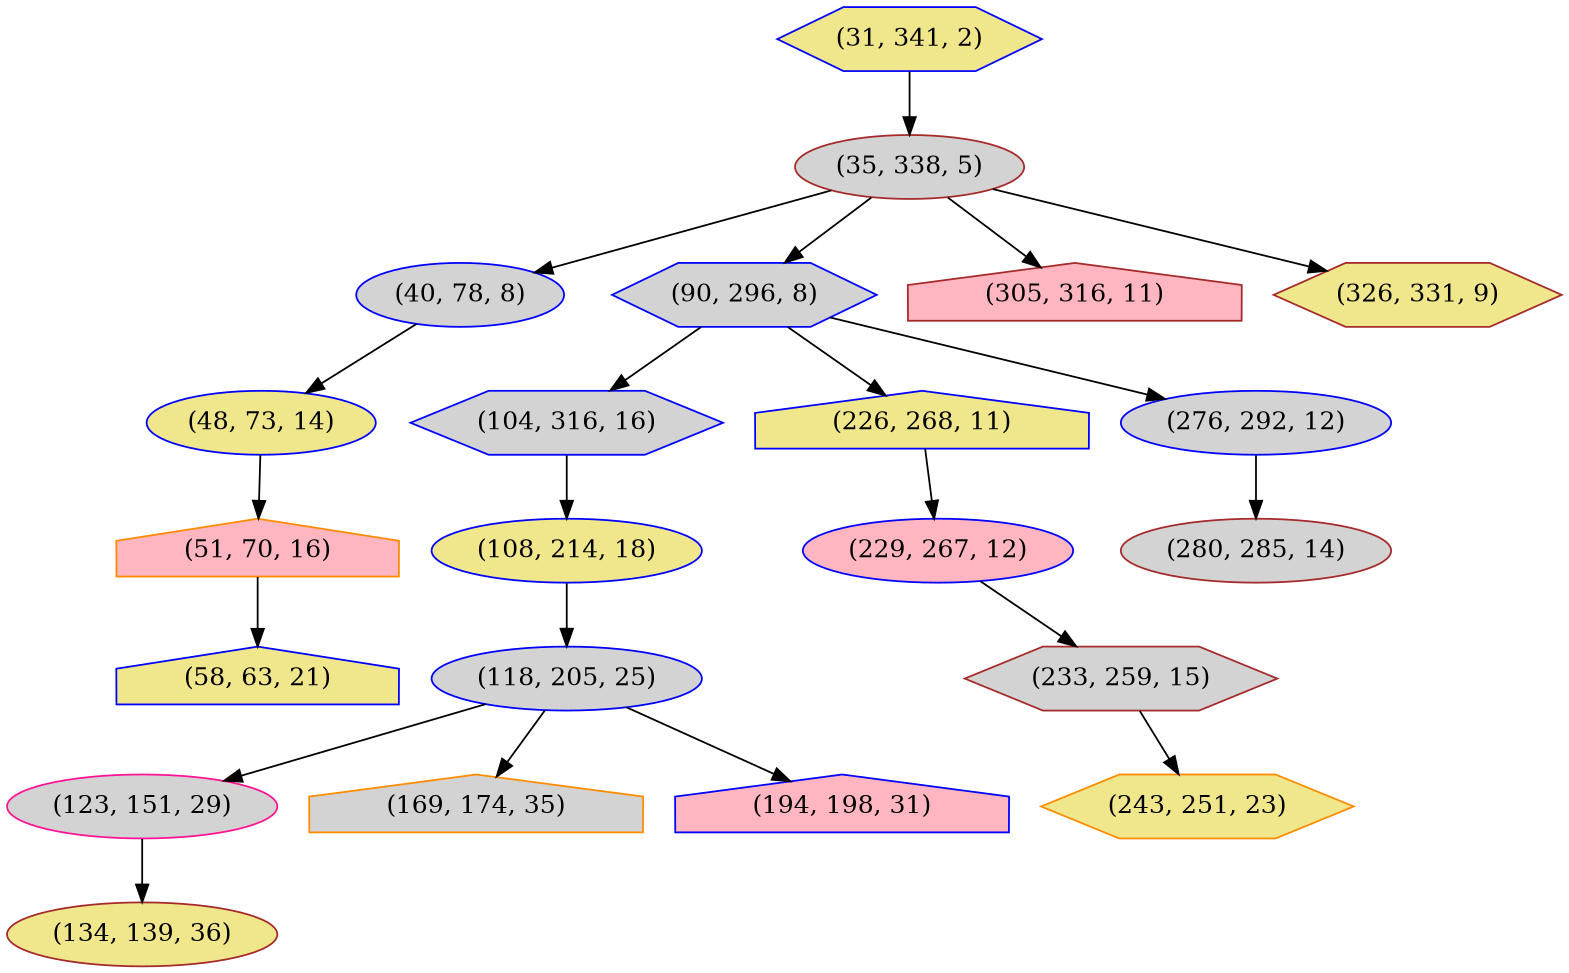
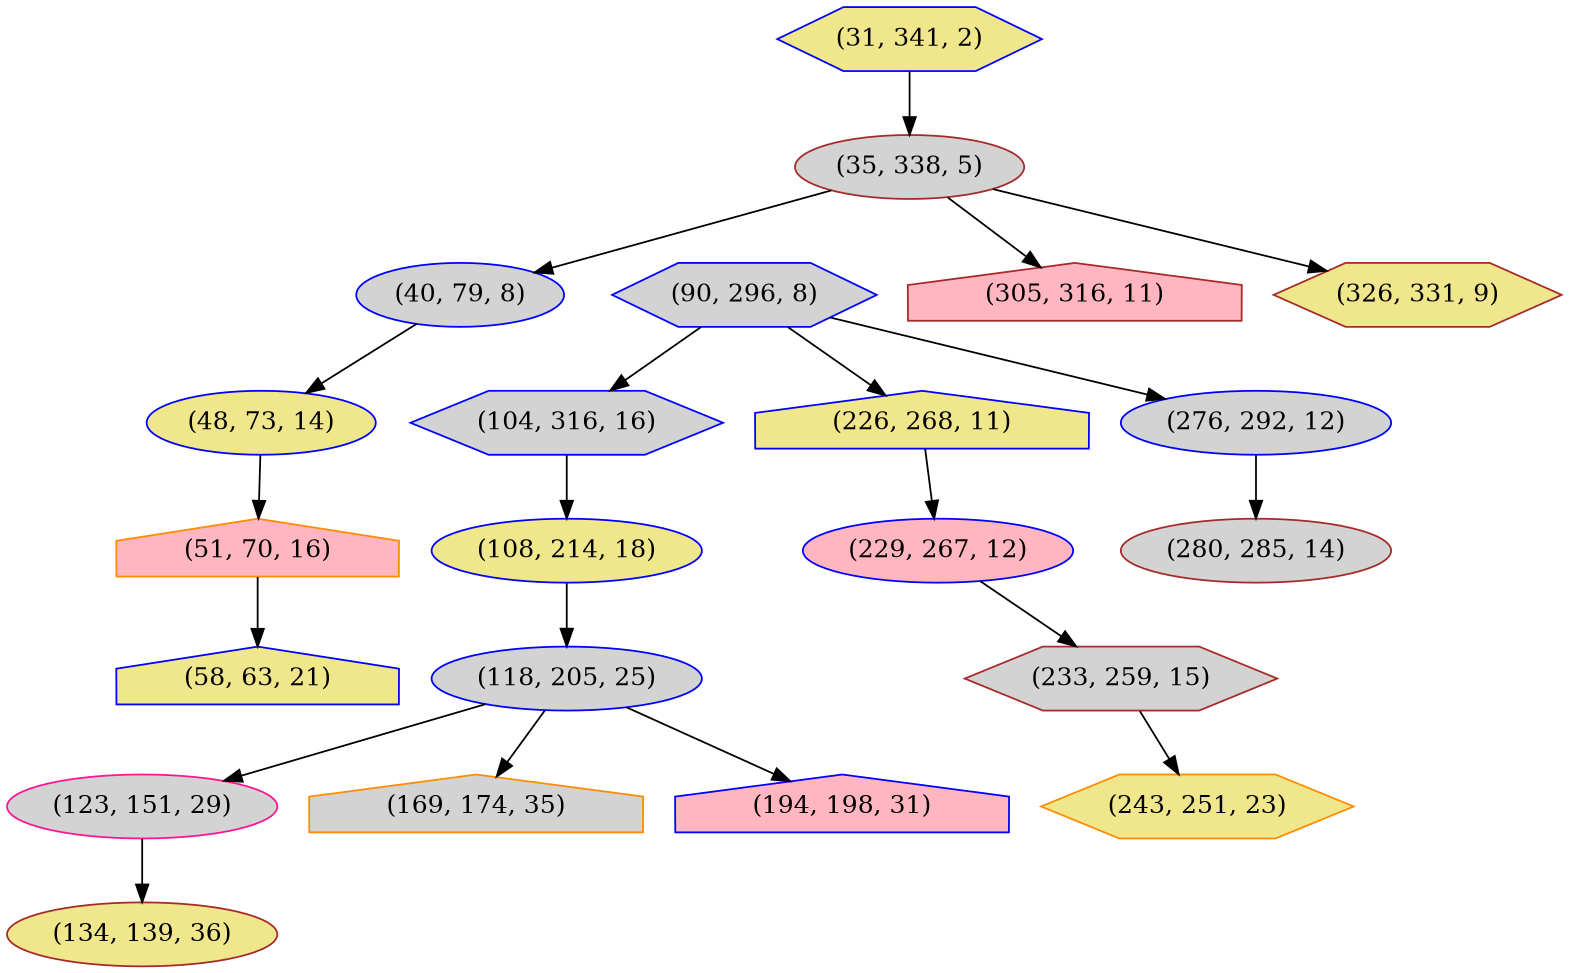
edge "(35, 338, 5)" -> "(90, 296, 8)": removed
node "(40, 78, 8)": label "(40, 78, 8)" -> "(40, 79, 8)"
